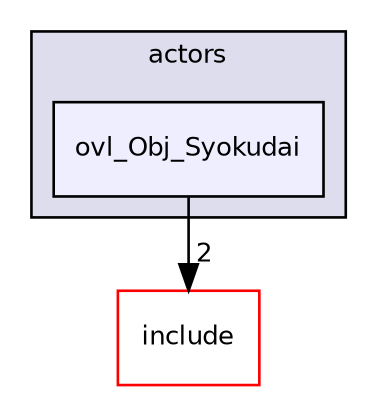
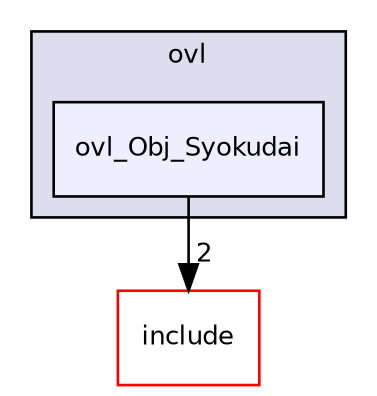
cluster "actors": label "actors" -> "ovl"
